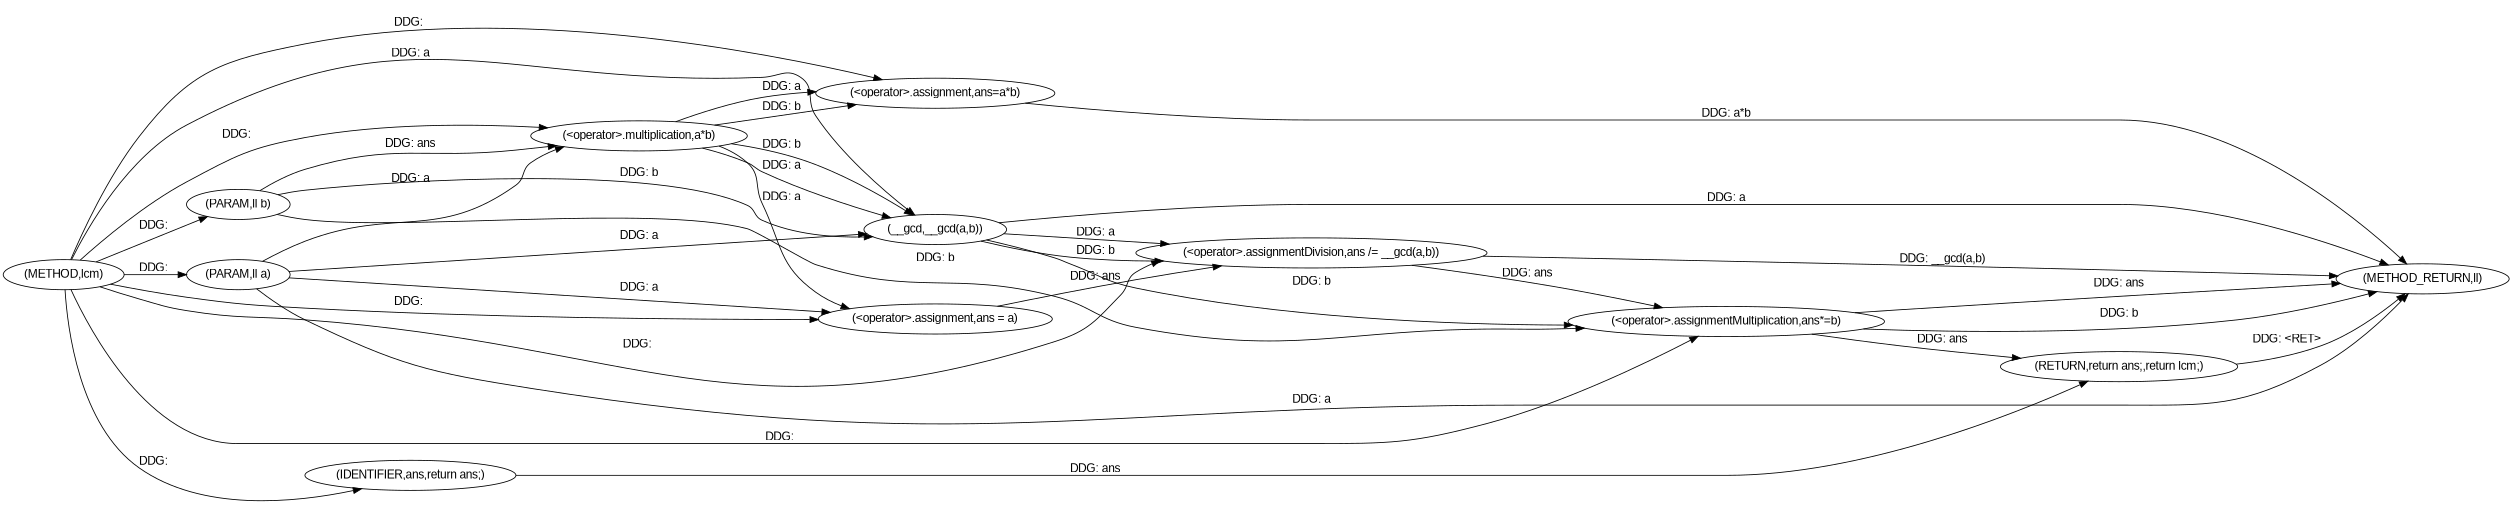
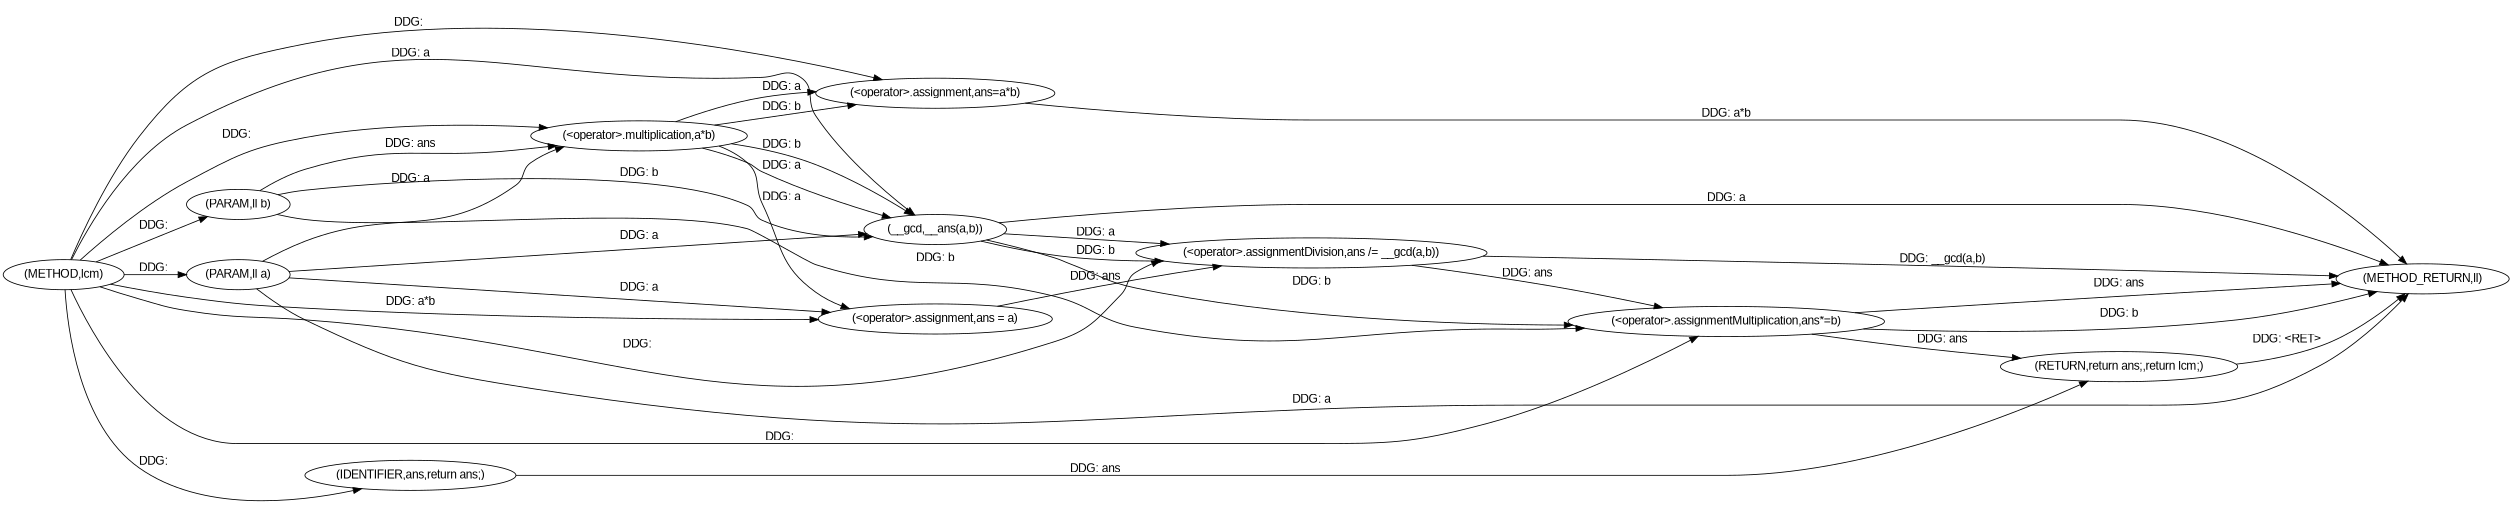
node "(__gcd,__gcd(a,b))": label "(__gcd,__gcd(a,b))" -> "(__gcd,__ans(a,b))"
edge "(METHOD,lcm)" -> "(<operator>.assignment,ans = a)": label "DDG: " -> "DDG: a*b"
